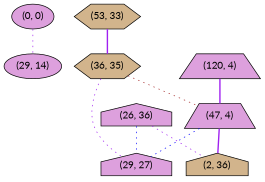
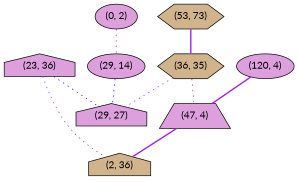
node "(0, 0)": label "(0, 0)" -> "(0, 2)"
node "(53, 33)": label "(53, 33)" -> "(53, 73)"
node "(120, 4)": shape trapezium -> ellipse
node "(26, 36)": label "(26, 36)" -> "(23, 36)"
edge "(47, 4)" -- "(29, 27)": now "(29, 14)" -- "(29, 27)"
